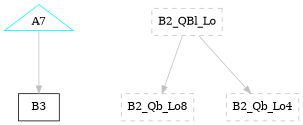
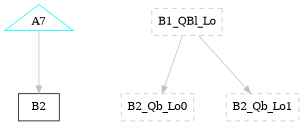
node "B2_QBl_Lo": label "B2_QBl_Lo" -> "B1_QBl_Lo"
node "B3": label "B3" -> "B2"
node "B2_Qb_Lo8": label "B2_Qb_Lo8" -> "B2_Qb_Lo0"
node "B2_Qb_Lo4": label "B2_Qb_Lo4" -> "B2_Qb_Lo1"
